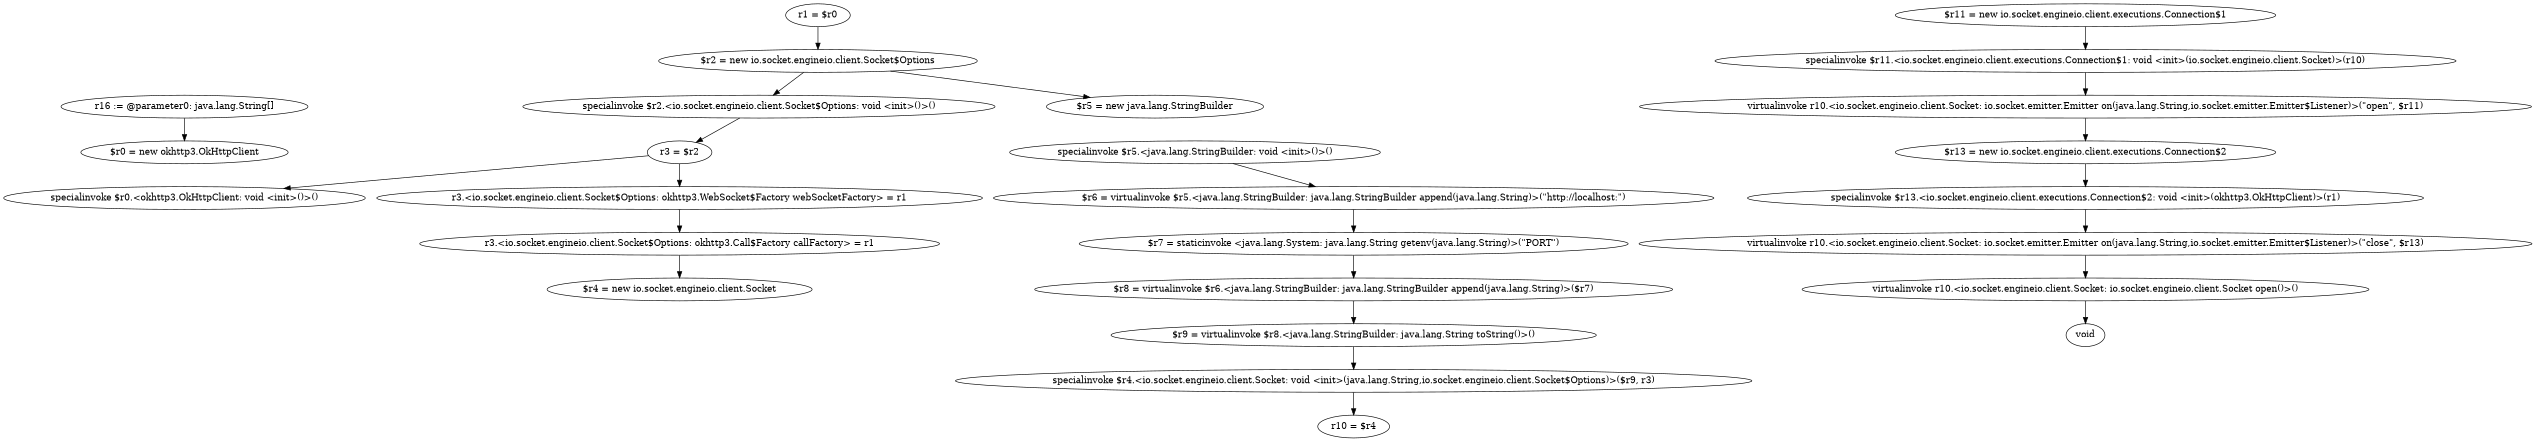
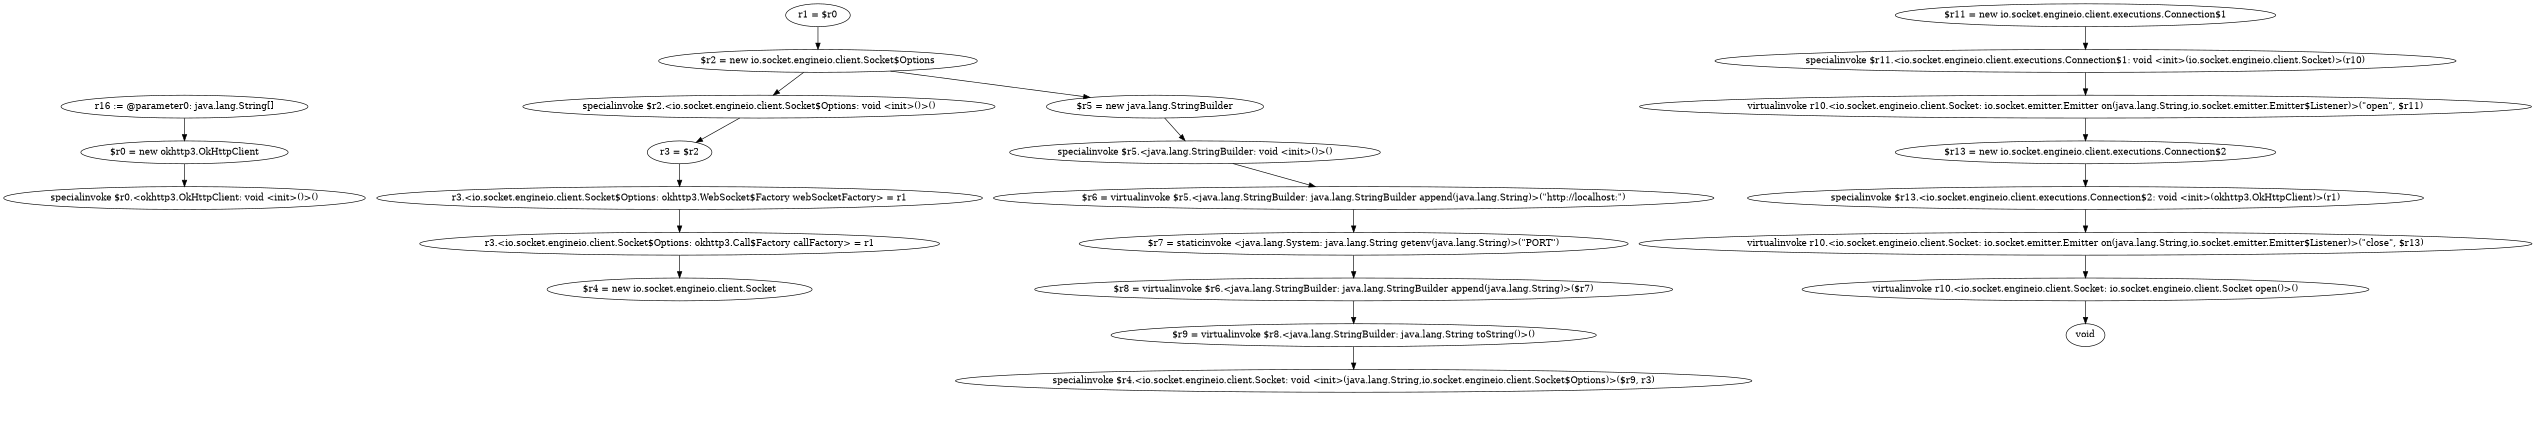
edge "$r5 = new java.lang.StringBuilder" -> "specialinvoke $r5.<java.lang.StringBuilder: void <init>()>()": added
edge "r3 = $r2" -> "specialinvoke $r0.<okhttp3.OkHttpClient: void <init>()>()": now "$r0 = new okhttp3.OkHttpClient" -> "specialinvoke $r0.<okhttp3.OkHttpClient: void <init>()>()"
node "r10 = $r4": removed
